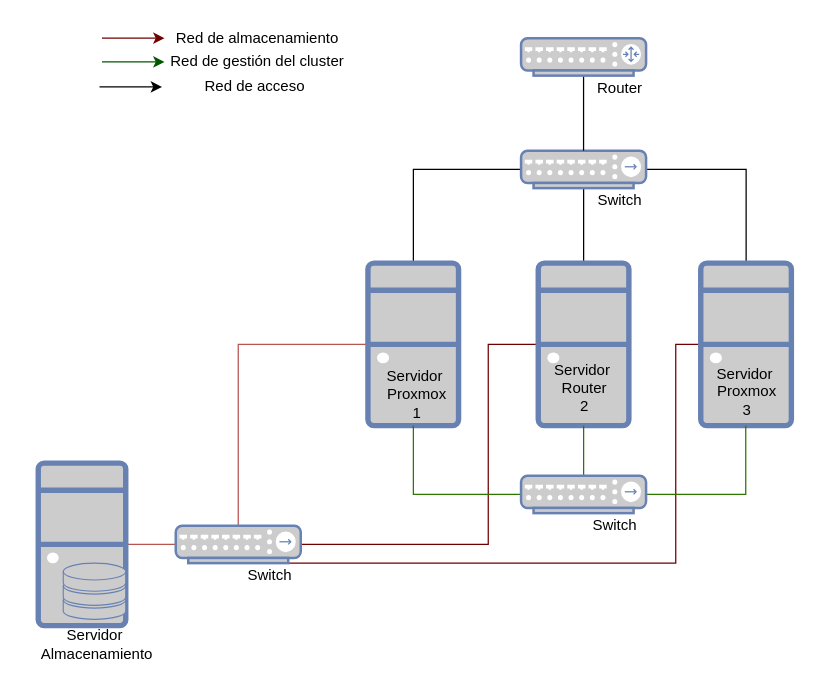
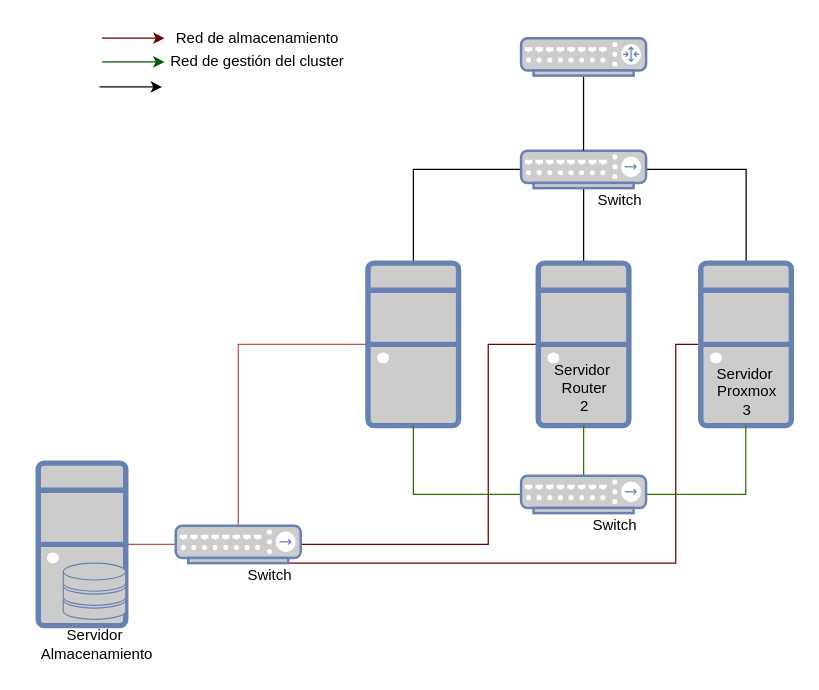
node "Red de acceso": removed
node "Router": removed
node "Servidor Proxmox 1": removed
